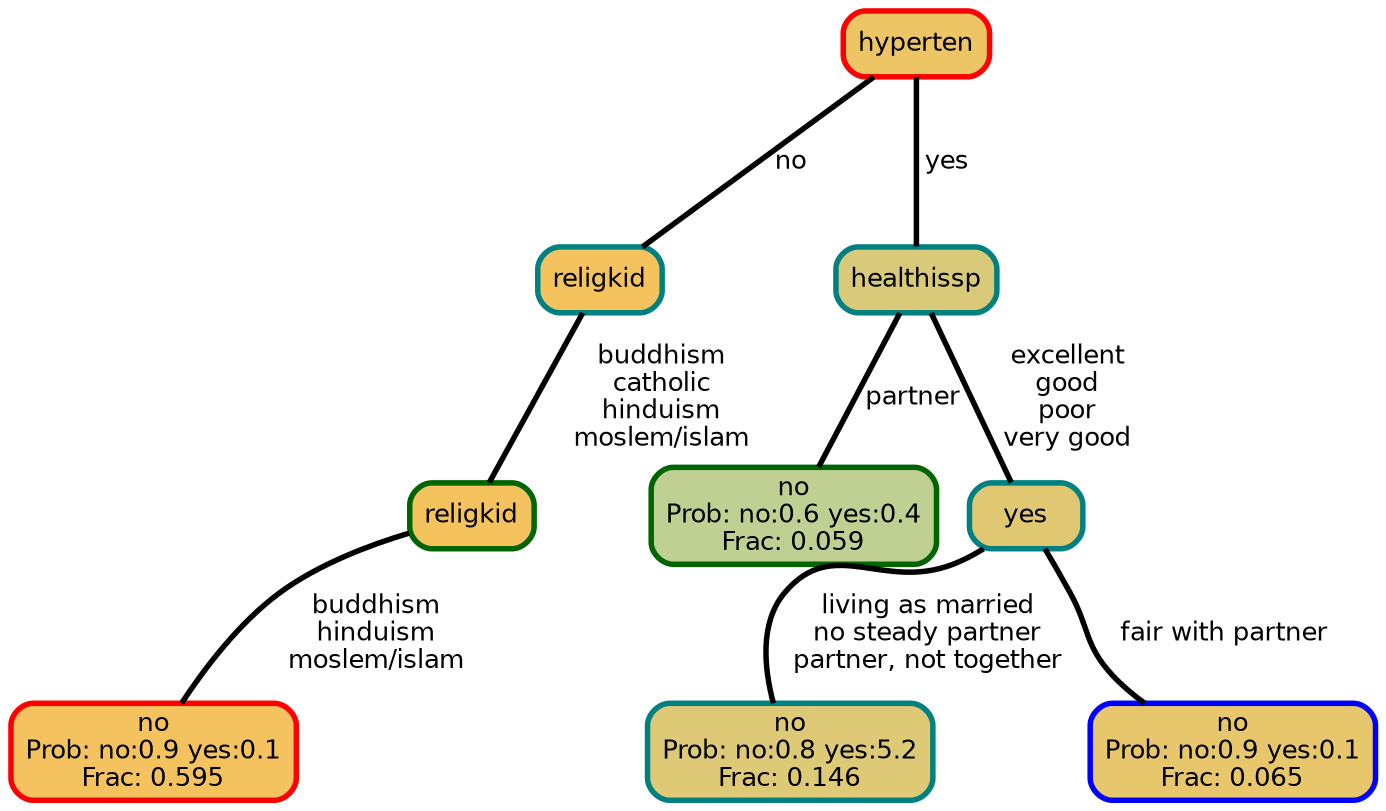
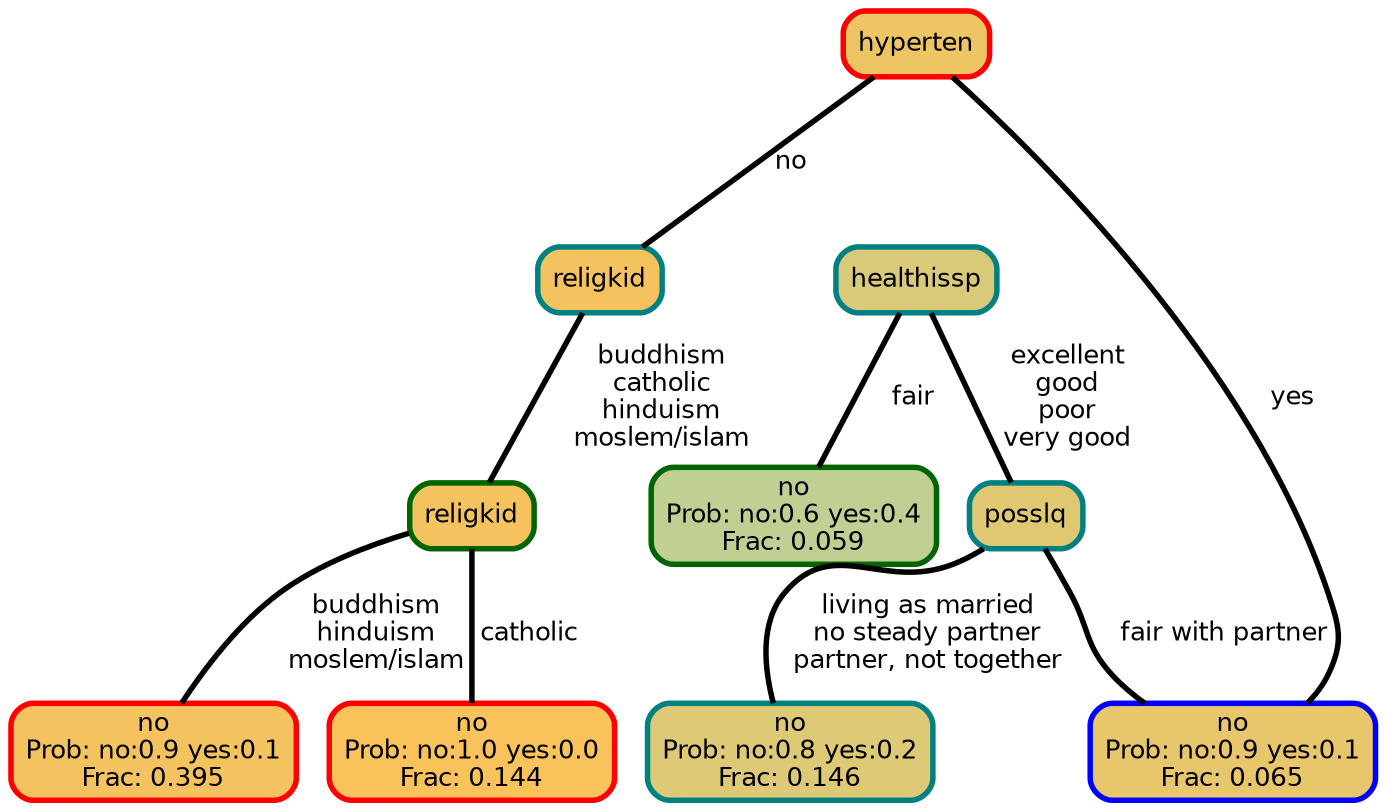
edge "hyperten" -- "healthissp": now "hyperten" -- "no Prob: no:0.9 yes:0.1 Frac: 0.065"
edge "healthissp" -- "no Prob: no:0.6 yes:0.4 Frac: 0.059": label " partner" -> " fair"
node "yes": label "yes" -> "posslq"
node "no Prob: no:0.9 yes:0.1 Frac: 0.595": label "no Prob: no:0.9 yes:0.1 Frac: 0.595" -> "no Prob: no:0.9 yes:0.1 Frac: 0.395"
node "no Prob: no:1.0 yes:0.0 Frac: 0.144": added
node "no Prob: no:0.8 yes:5.2 Frac: 0.146": label "no Prob: no:0.8 yes:5.2 Frac: 0.146" -> "no Prob: no:0.8 yes:0.2 Frac: 0.146"
